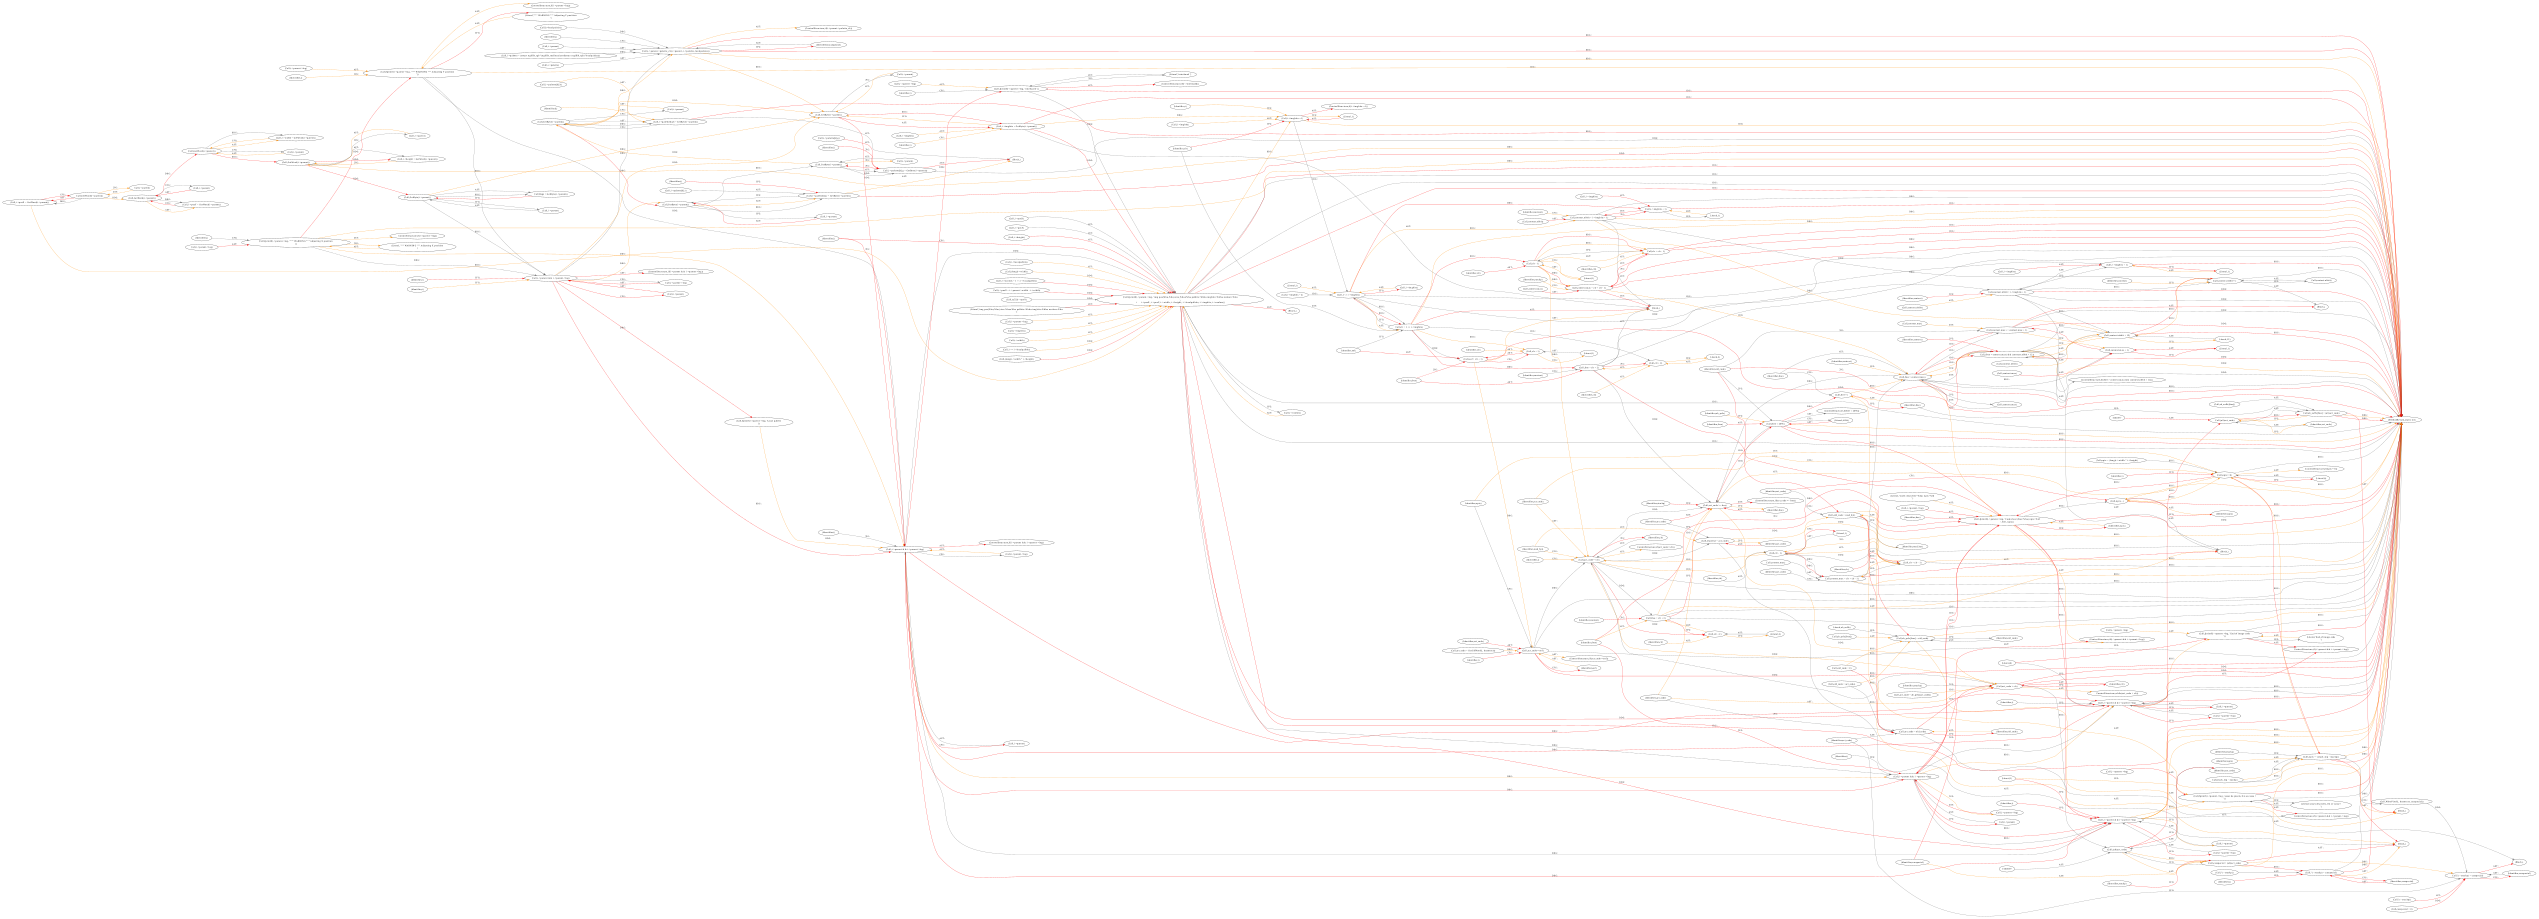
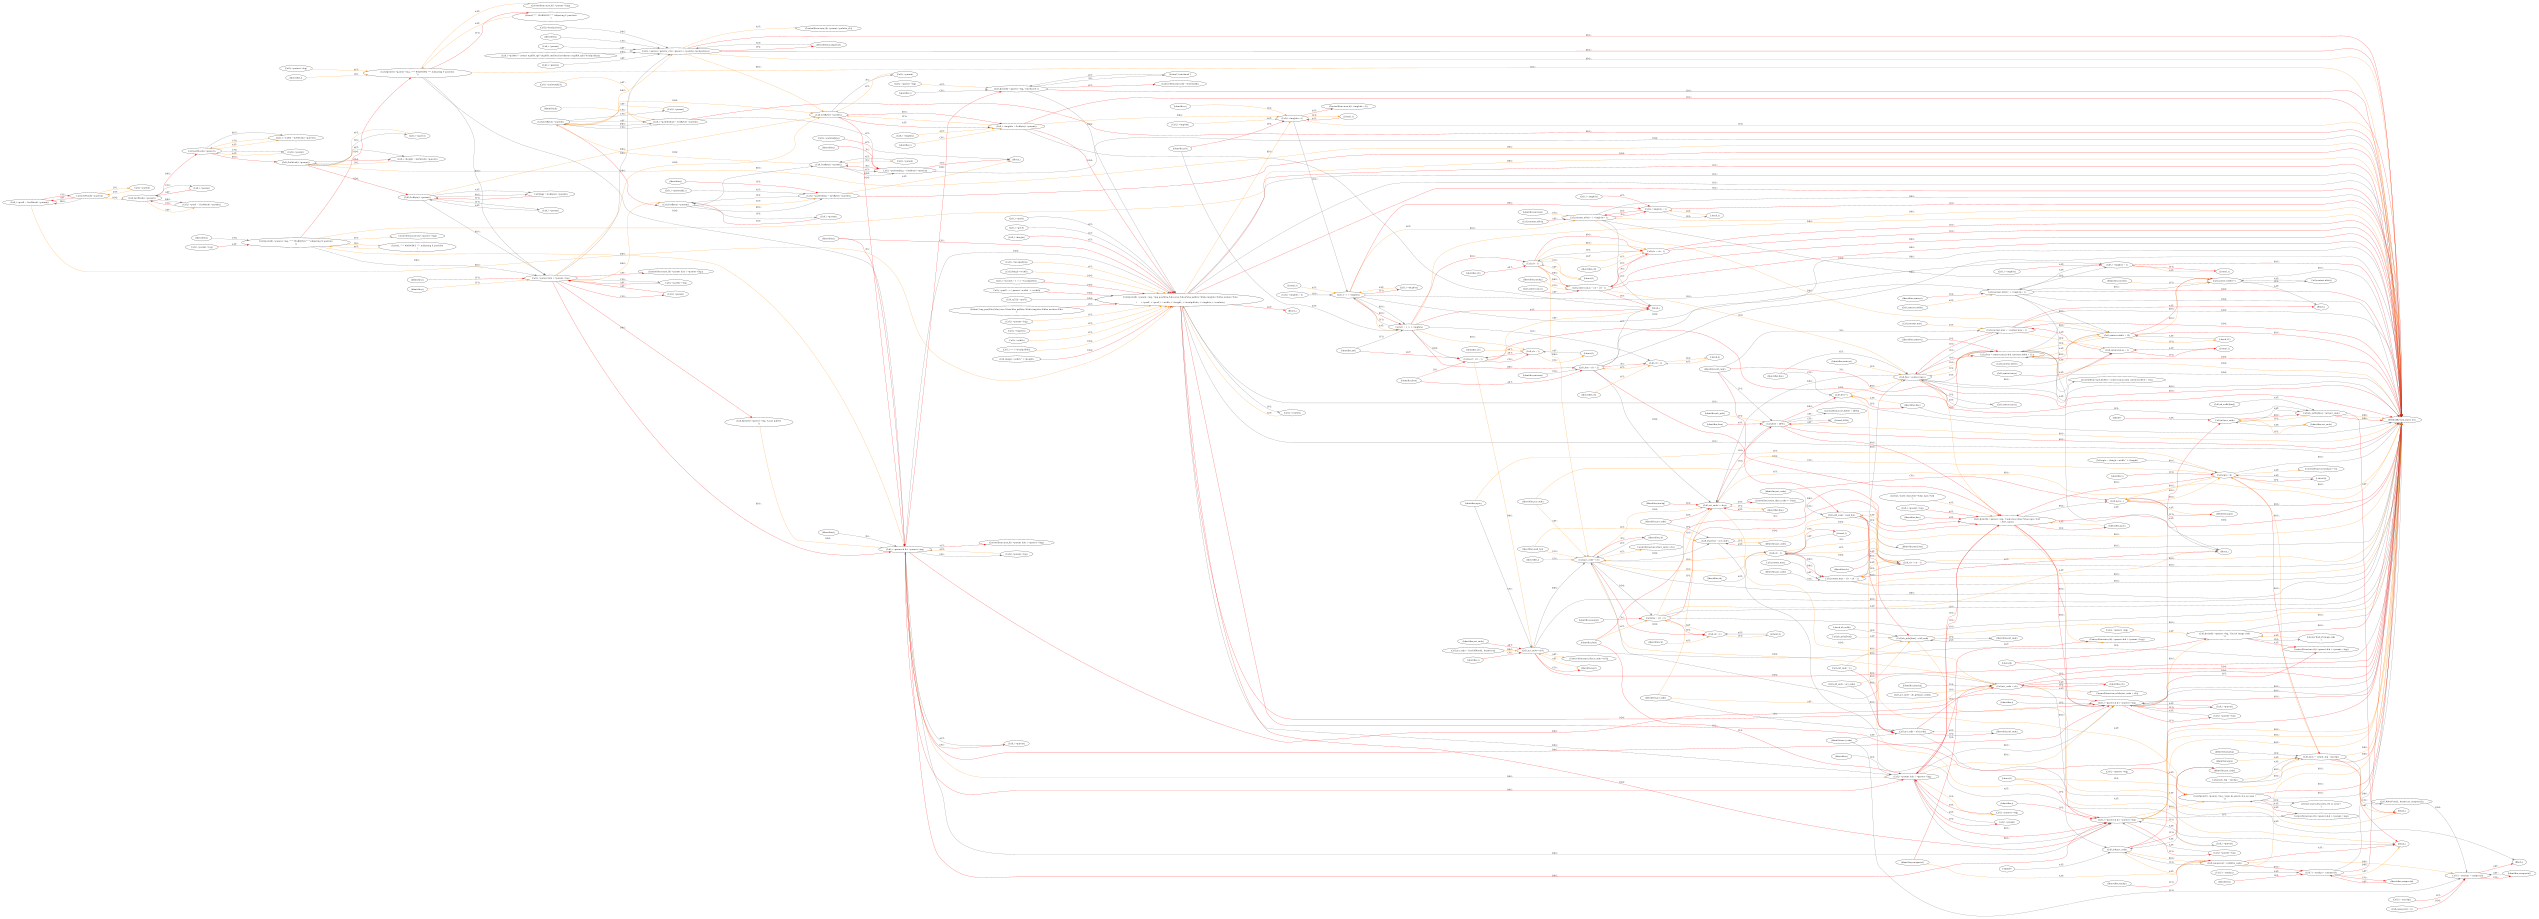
edge "(Call,act_code==clr)" -> "(Call,act_code >= free)": color gray40 -> darkorange
node "(Call,casspecial = (u8)act_code)": label "(Call,casspecial = (u8)act_code)" -> "(Call,casspecial = (u8)hhu_code)"
